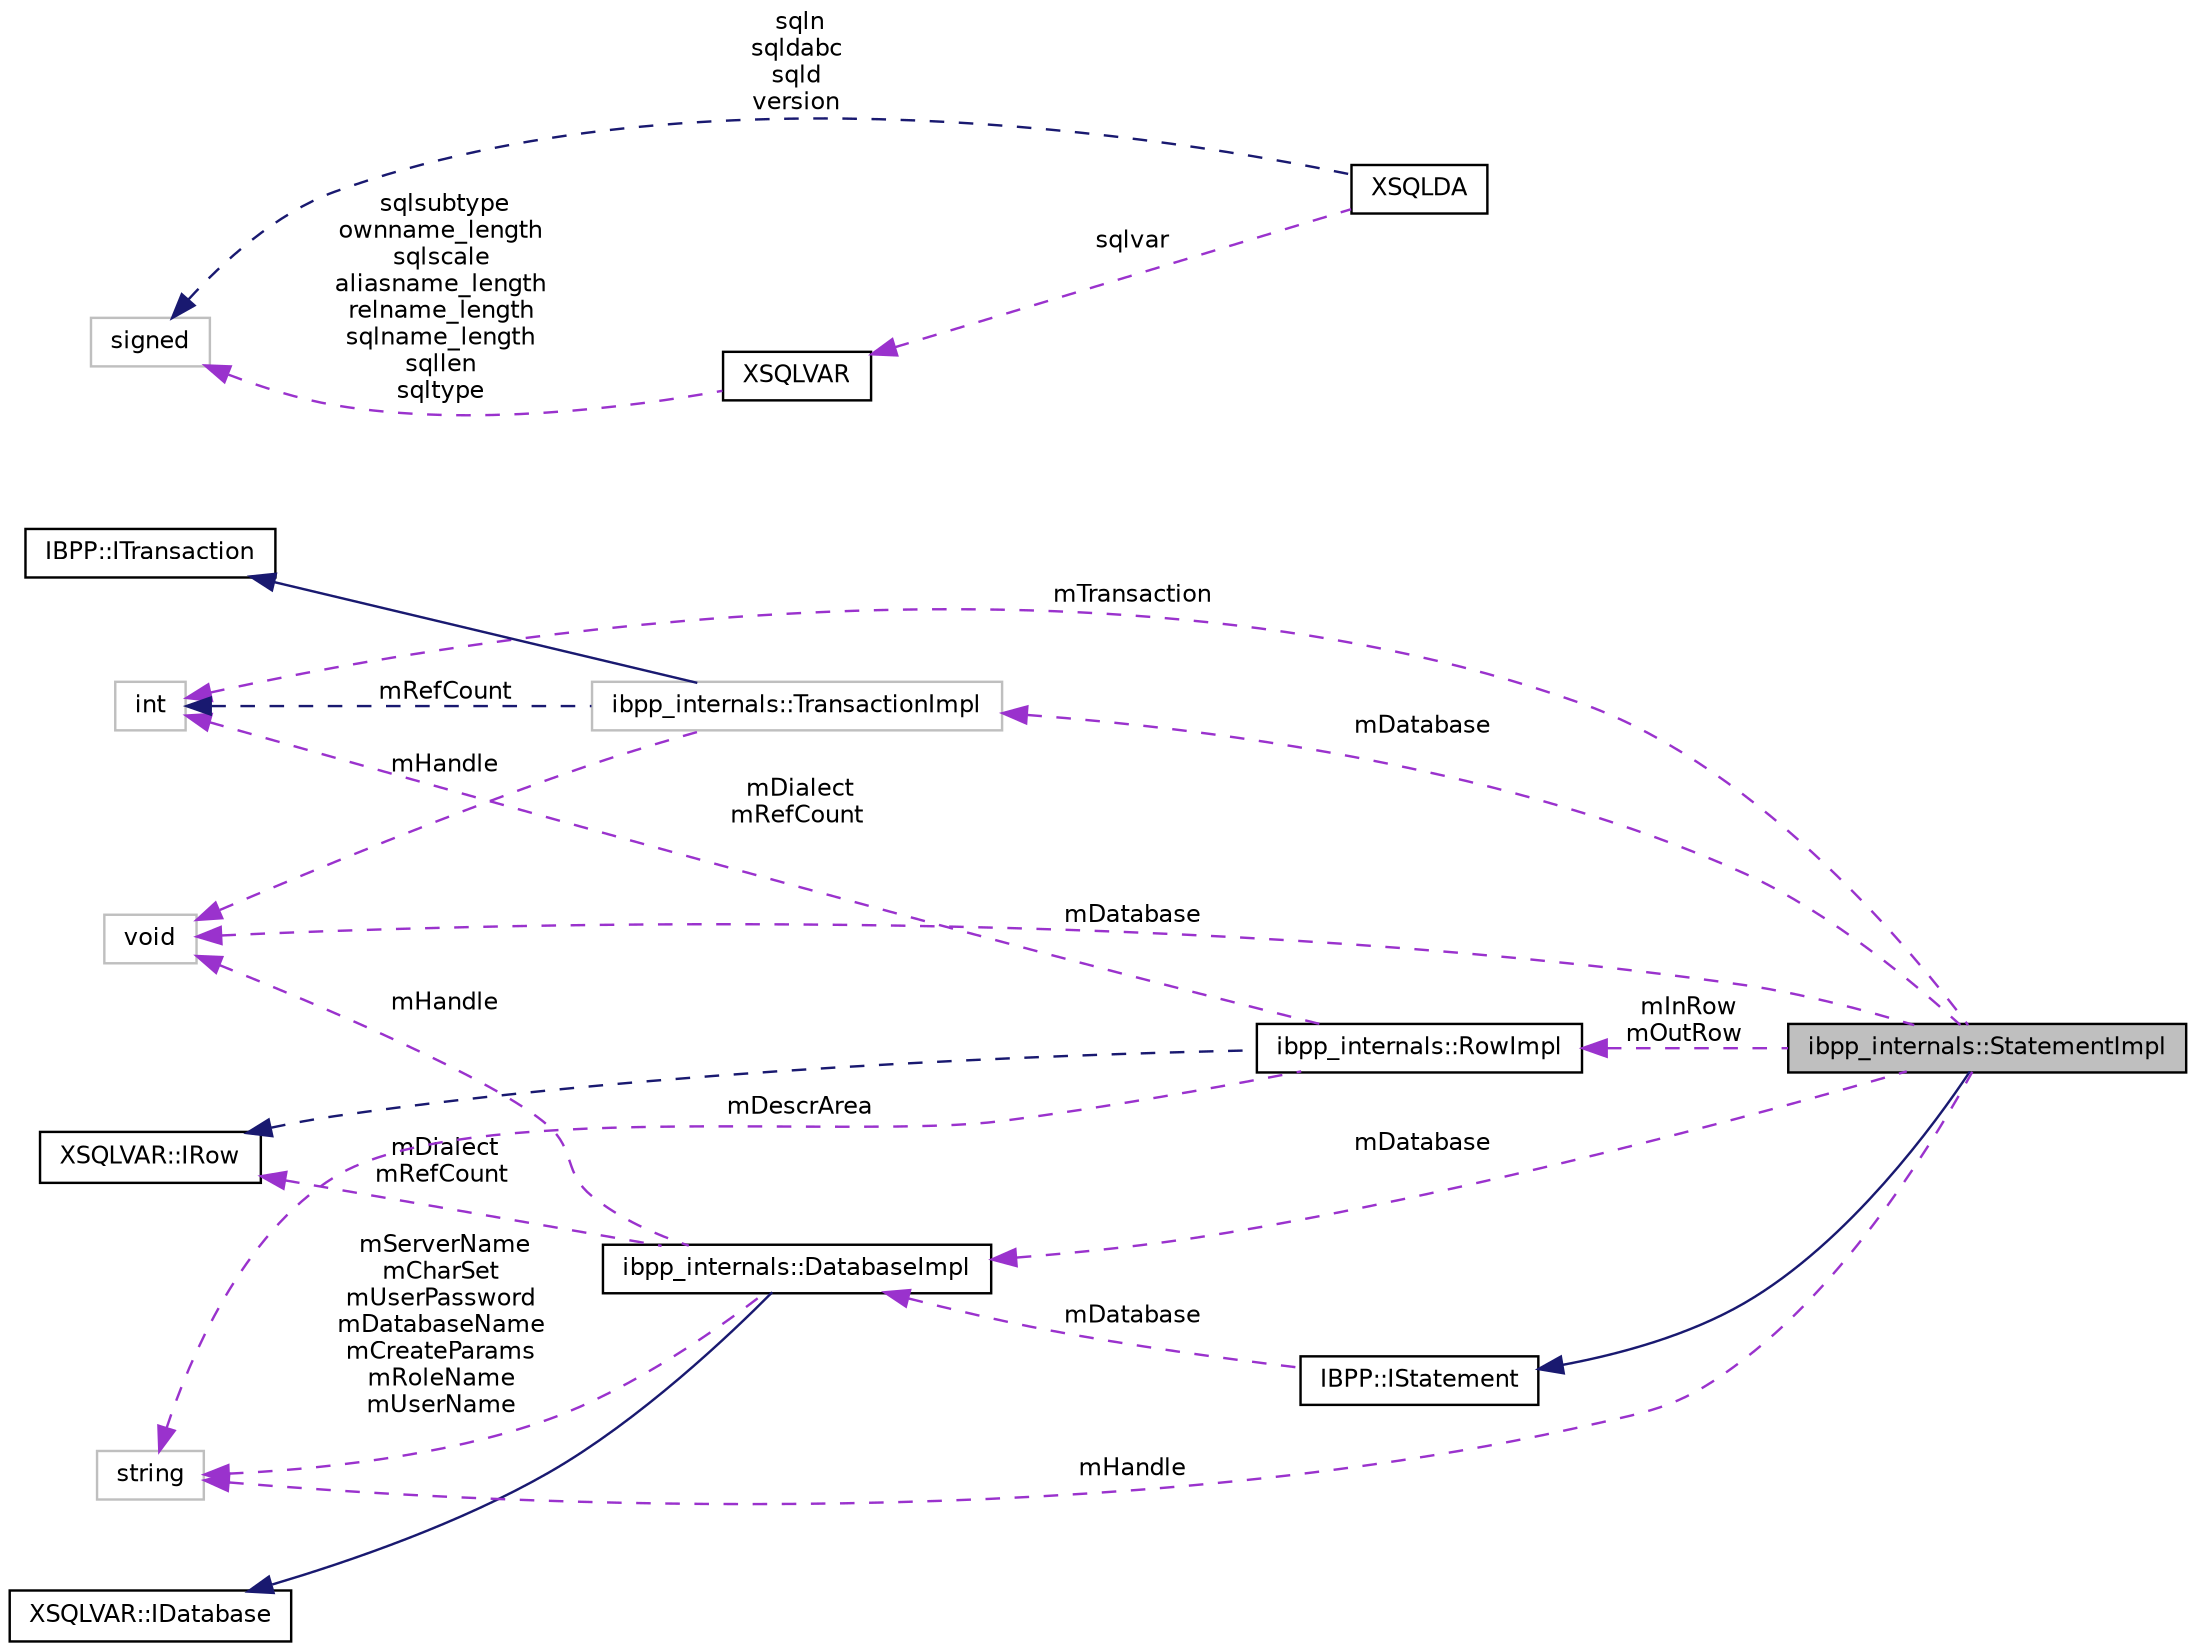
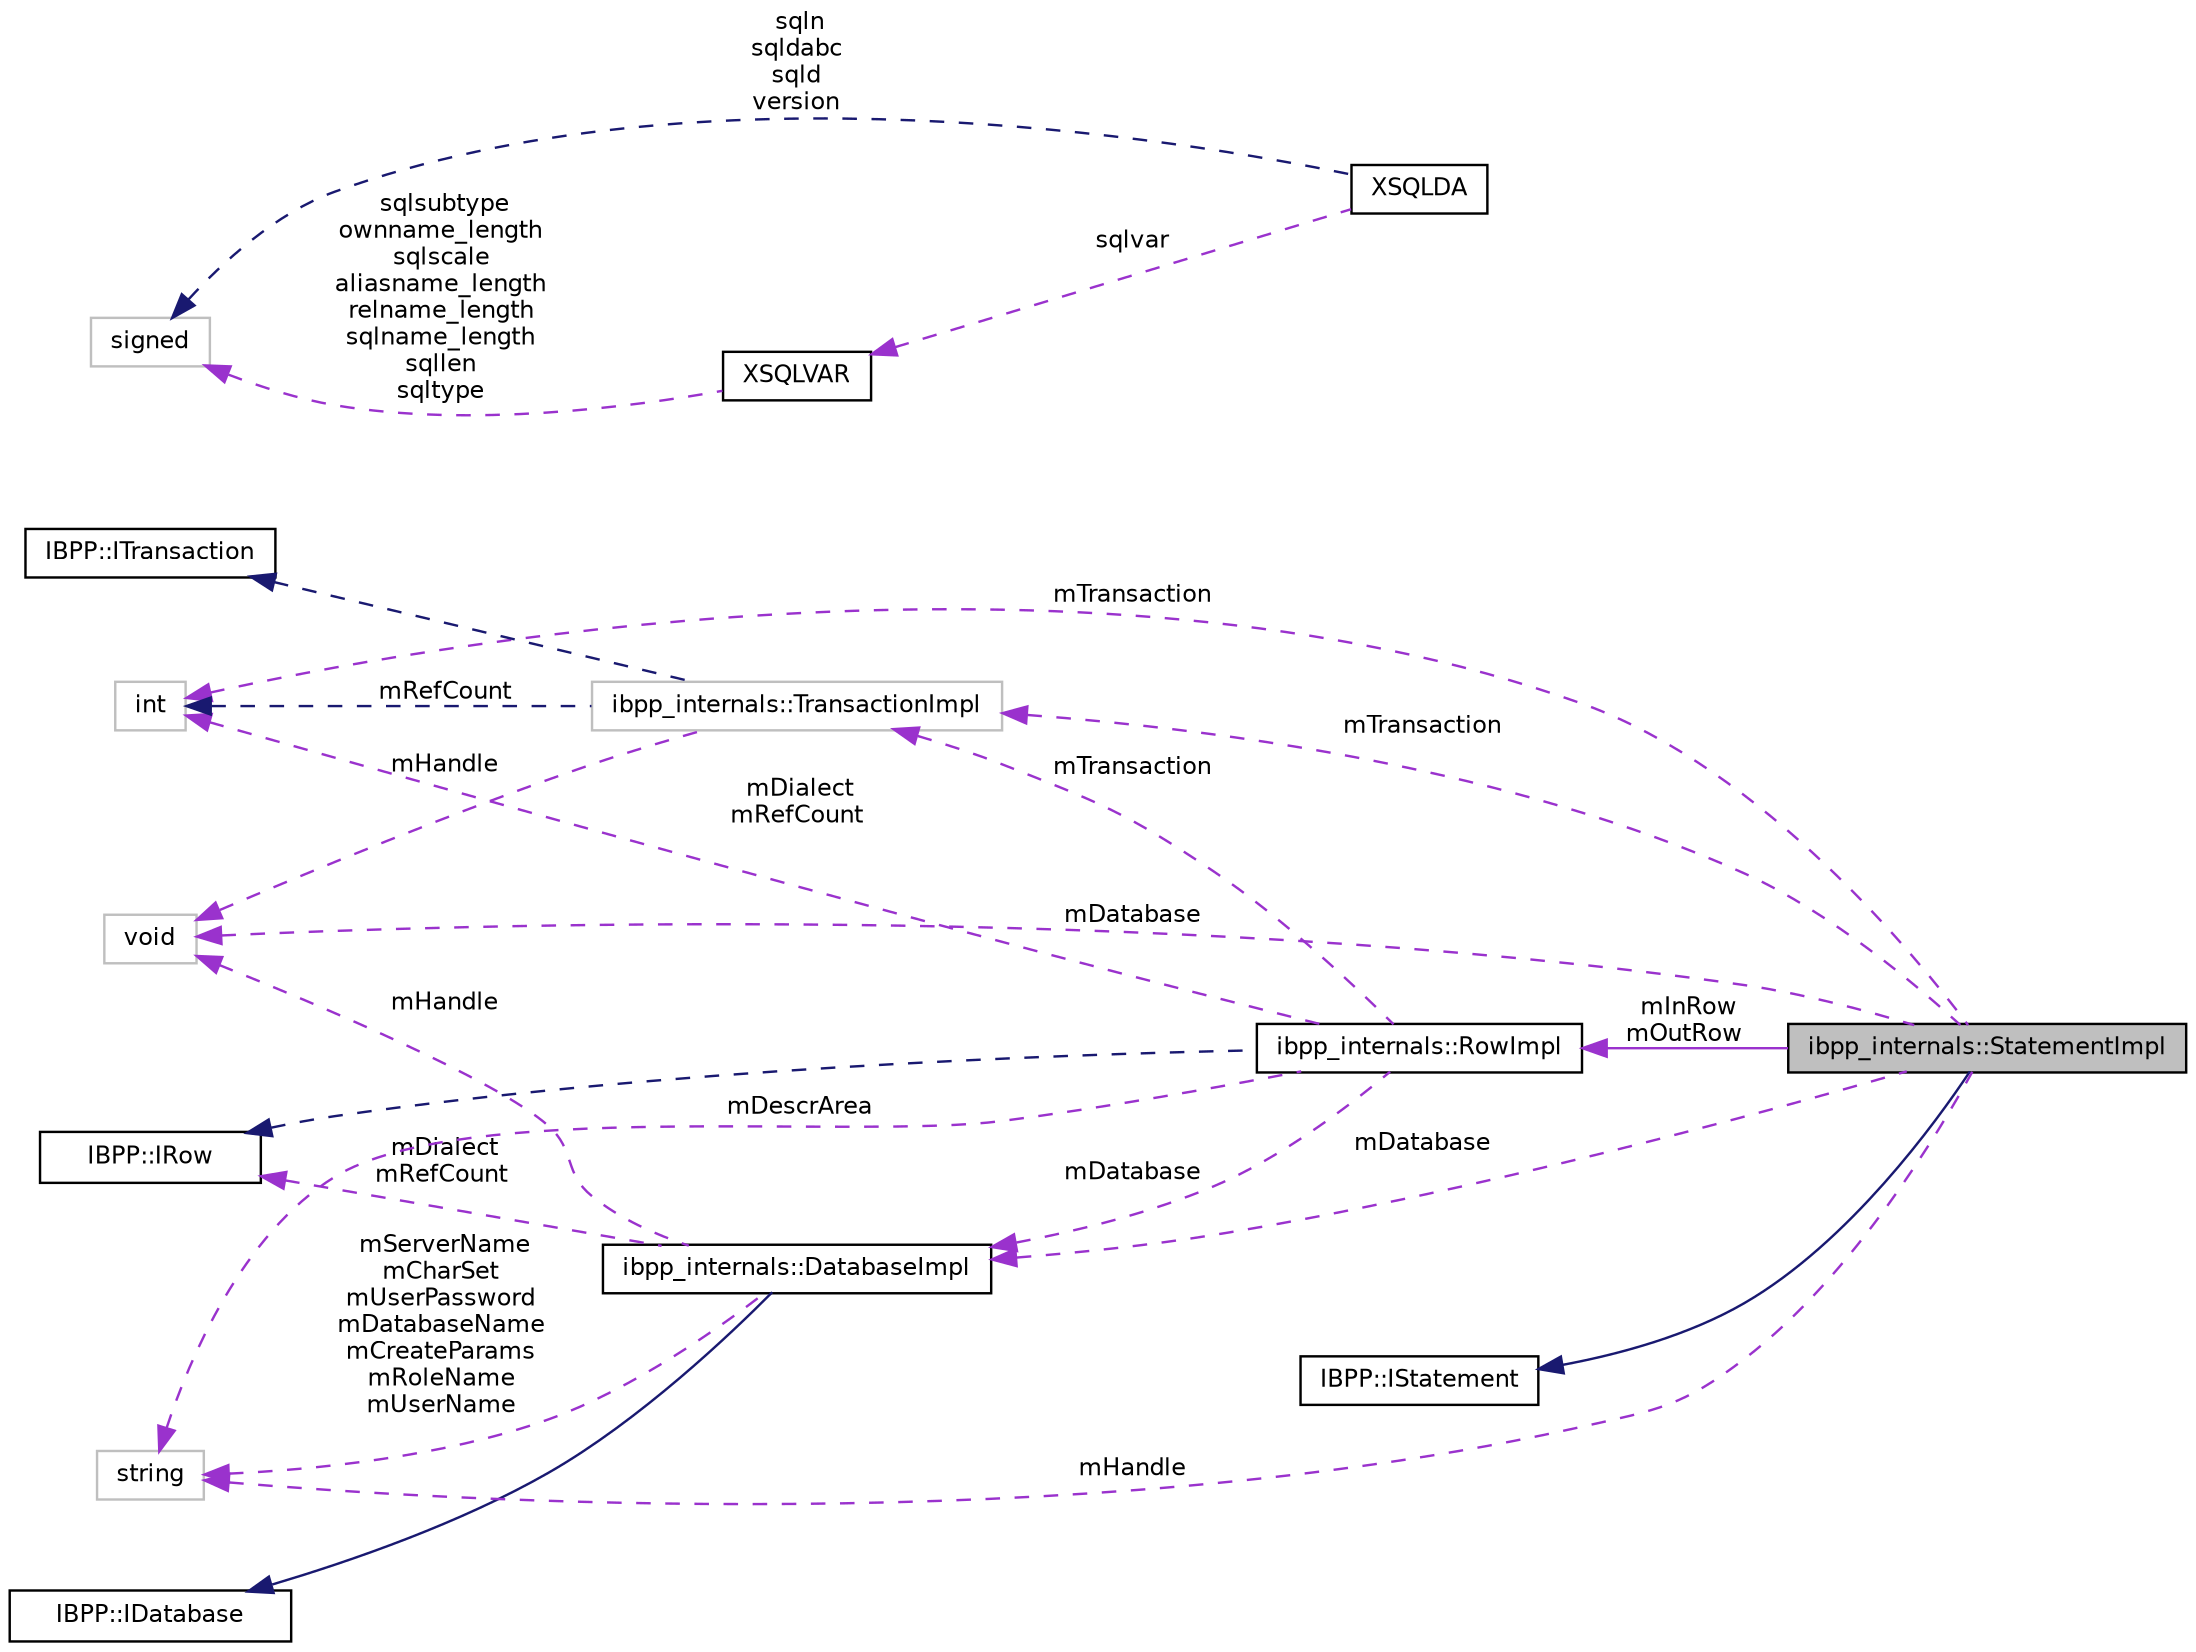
edge "ibpp_internals::TransactionImpl" -> "IBPP::ITransaction": style solid -> dashed
edge "ibpp_internals::StatementImpl" -> "ibpp_internals::TransactionImpl": label " mDatabase" -> " mTransaction"
edge "ibpp_internals::RowImpl" -> "ibpp_internals::TransactionImpl": added, label "mTransaction"
edge "ibpp_internals::StatementImpl" -> "ibpp_internals::RowImpl": style dashed -> solid
node "XSQLVAR::IRow": label "XSQLVAR::IRow" -> "IBPP::IRow"
edge "IBPP::IStatement" -> "ibpp_internals::DatabaseImpl": now "ibpp_internals::RowImpl" -> "ibpp_internals::DatabaseImpl"
node "XSQLVAR::IDatabase": label "XSQLVAR::IDatabase" -> "IBPP::IDatabase"
